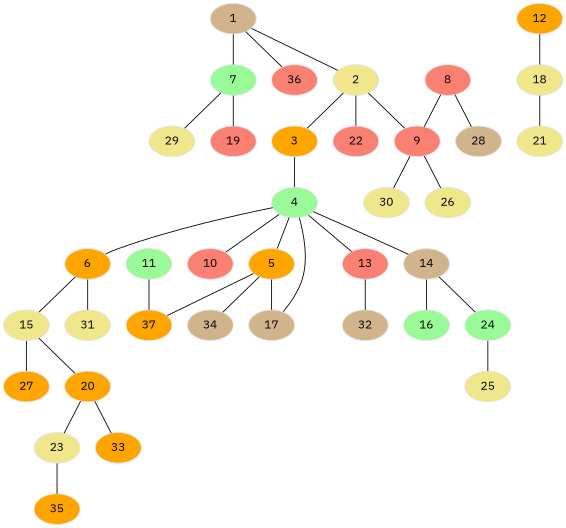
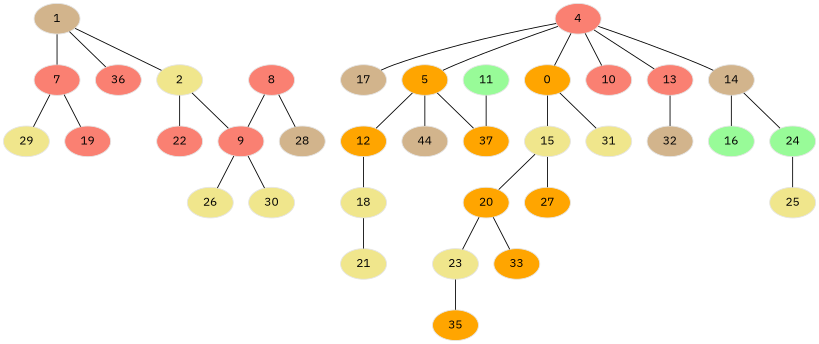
node "7": fillcolor palegreen -> salmon
node "3": removed
node "4": fillcolor palegreen -> salmon
node "6": label "6" -> "0"
edge "5" -- "17": now "5" -- "12"
node "34": label "34" -> "44"
